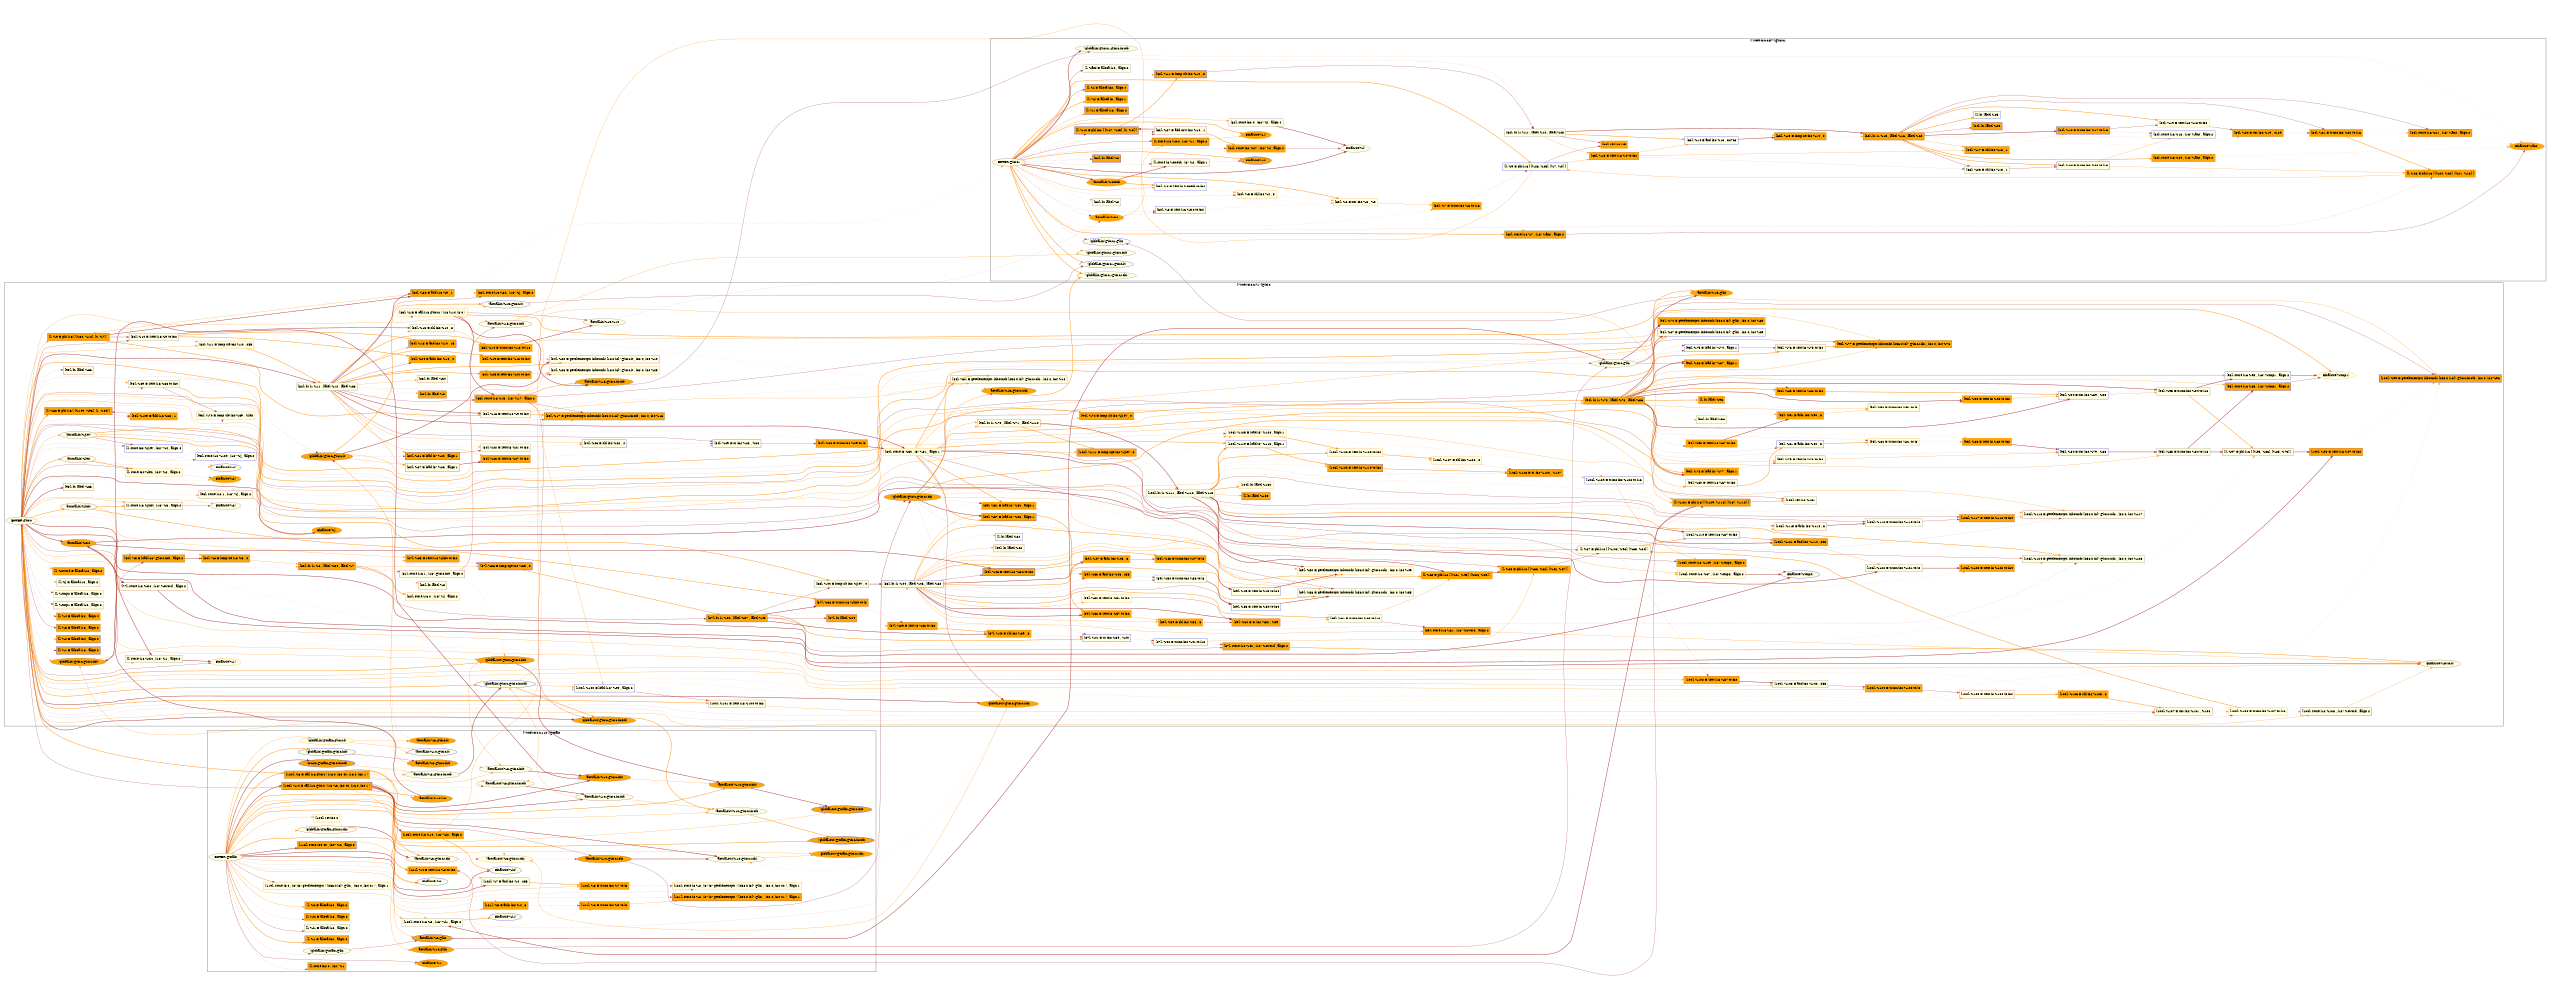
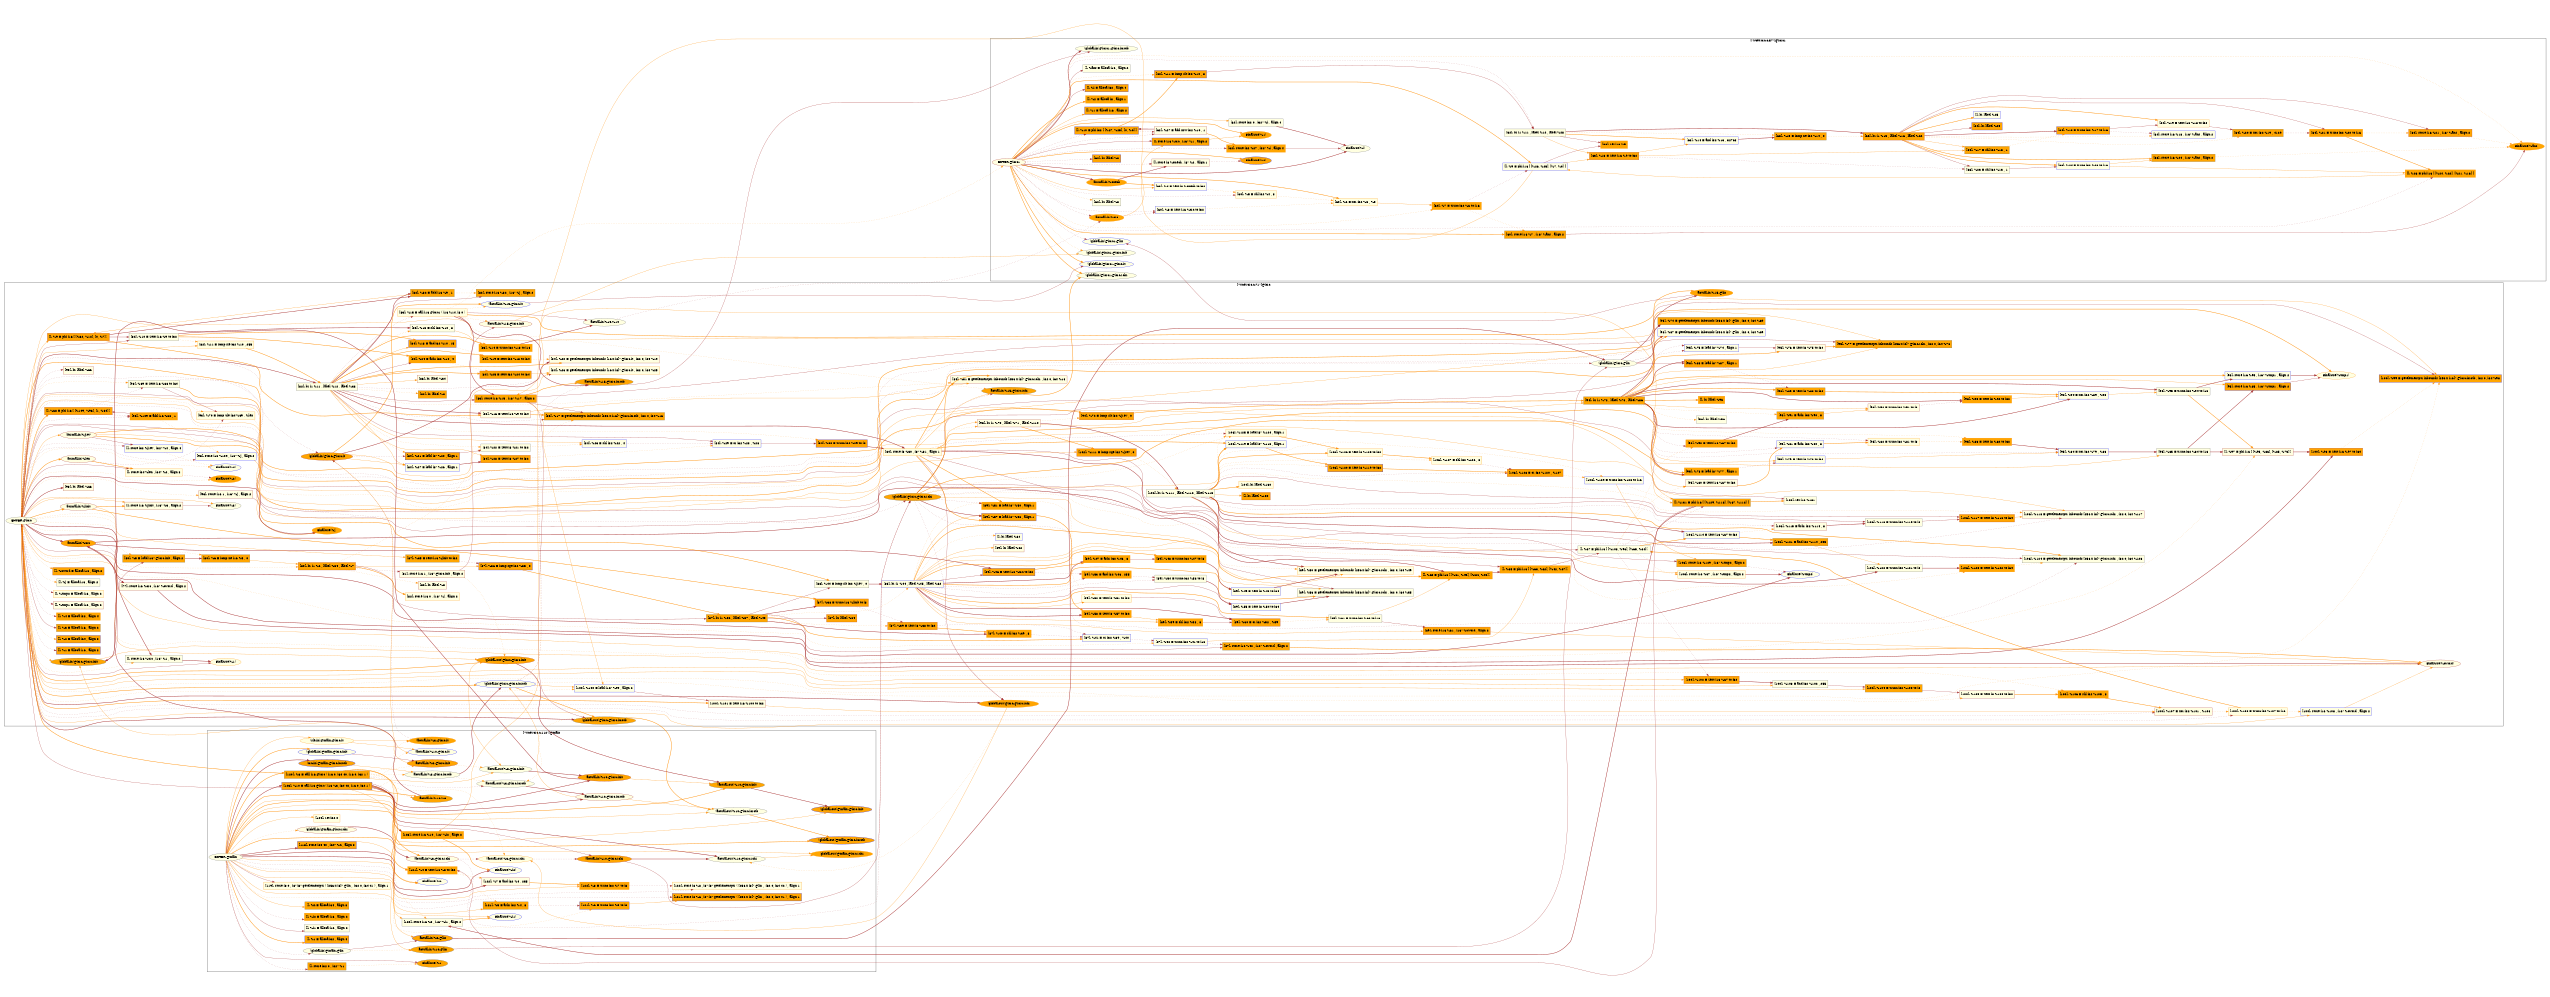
edge "[66]: %24 = trunc i32 %23 to i16" -> "[64]: store i16 %18 , i16* %ans , align 2": now "[66]: %24 = trunc i32 %23 to i16" -> "[66]: store i16 %24 , i16* %ans , align 2"
edge "[80]: br i1 %6 , label %34 , label %7" -> "[87]: %35 = sext i16 %jinit to i32": now "[80]: br i1 %6 , label %34 , label %7" -> "[84]: %22 = zext i8 %21 to i32"
node "(global-in)@main:@icrc.it": label "(global-in)@main:@icrc.it" -> "(sle-in)@main:@icrc.it"
edge "ENTER @main" -> "FinalUse(%i1)": added
